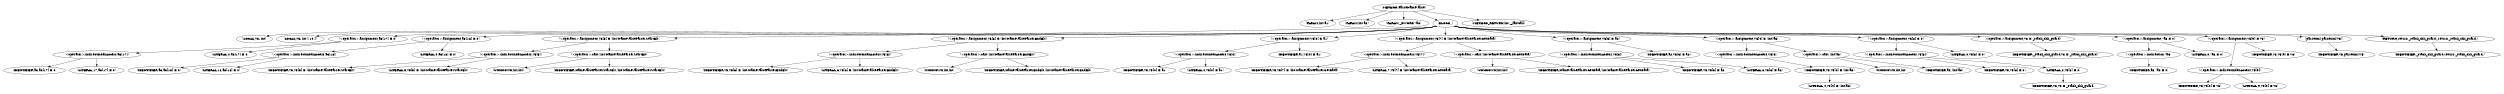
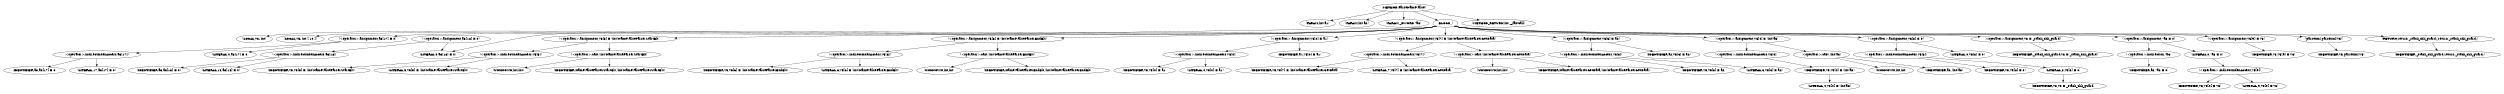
edge "(BLOCK,,)" -> "(<operator>.assignment,a3[18] = 0)": now "(BLOCK,,)" -> "(LITERAL,0,a3[18] = 0)"
edge "(<operator>.assignment,v5[9] = v3)" -> "(<operator>.indirectIndexAccess,v5[9])": now "(LITERAL,0,*a3 = 0)" -> "(<operator>.indirectIndexAccess,v5[9])"
